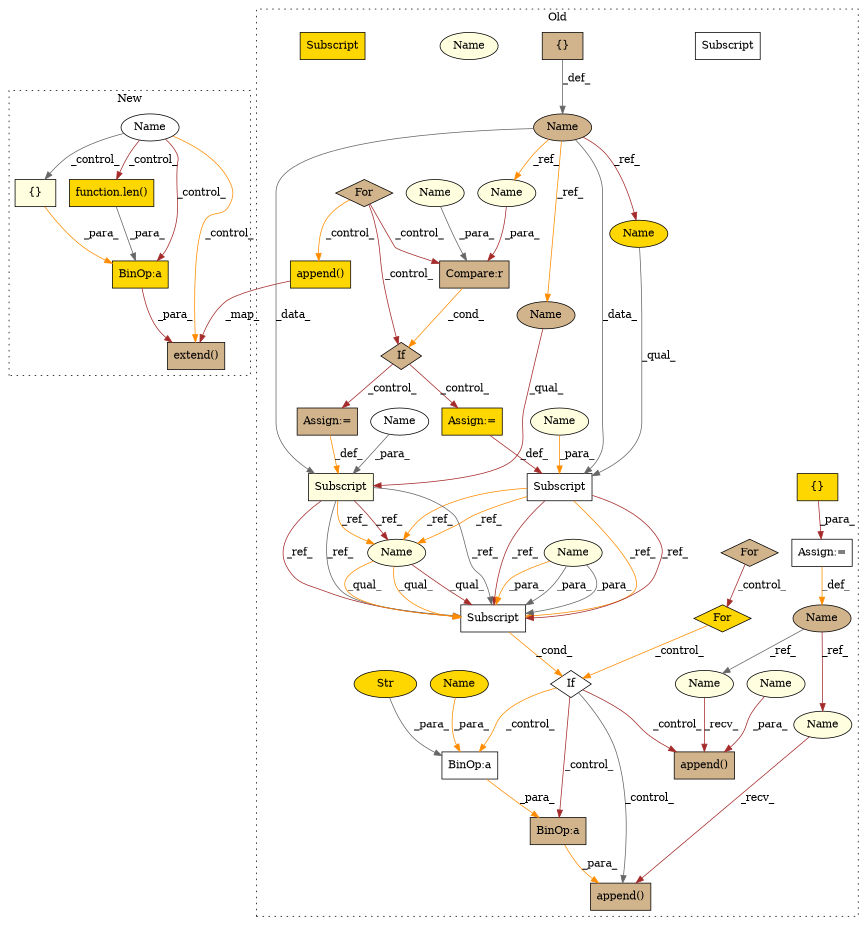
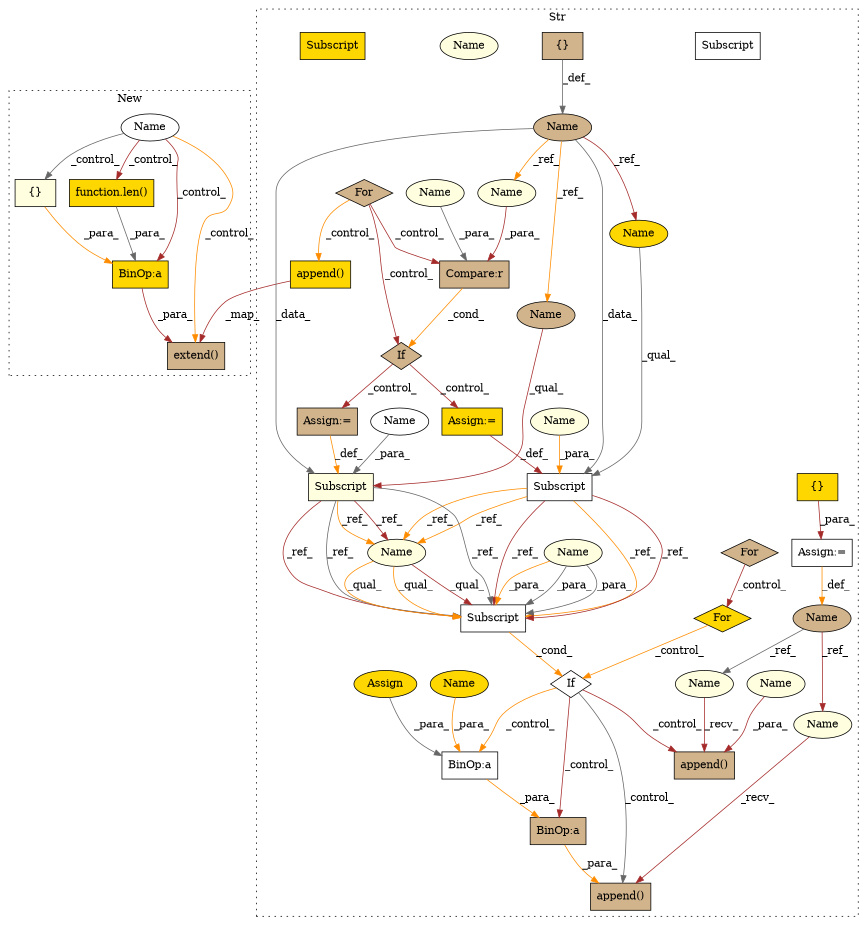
cluster "Old": label "Old" -> "Str"
node "Str": label "Str" -> "Assign"
